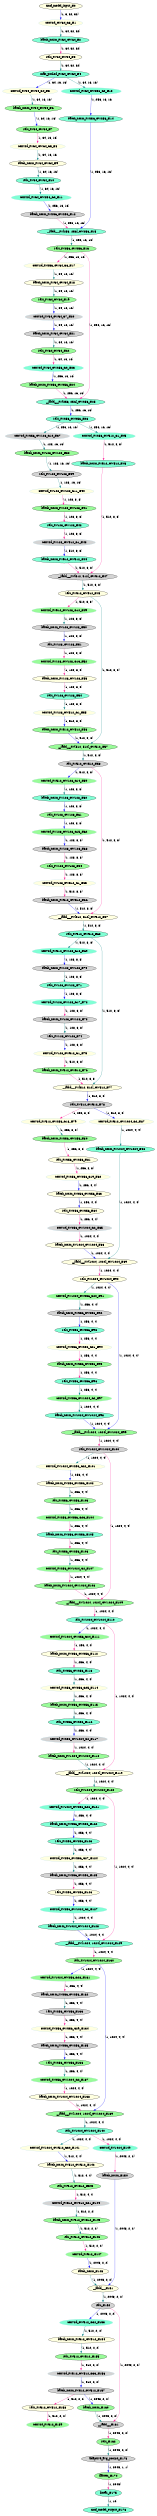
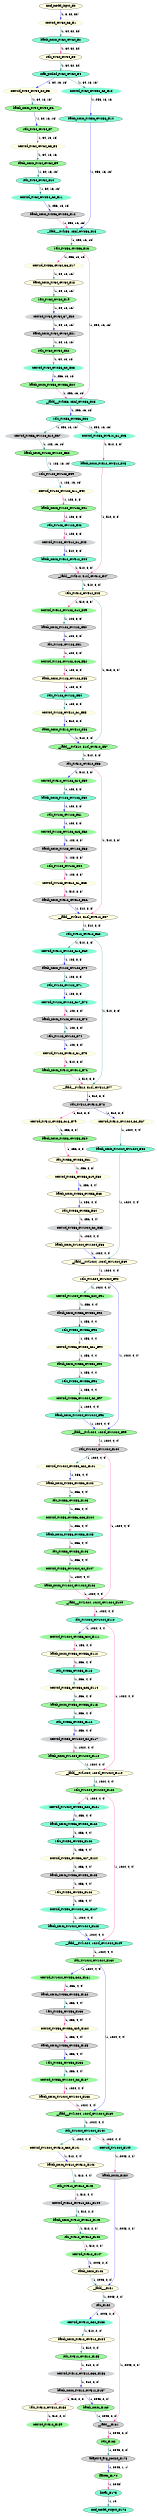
node "batch_norm_IW64_OW64_#9": fillcolor lightyellow -> palegreen
edge "relu_IW512_OW512_#78" -> "conv2d_IW512_OW256_G18_#79": label "(1, 256, 8, 8)" -> "(1, 512, 8, 8)"
node "relu_IW512_OW512_#543": label "relu_IW512_OW512_#543" -> "relu_IW512_OW512_#143"
